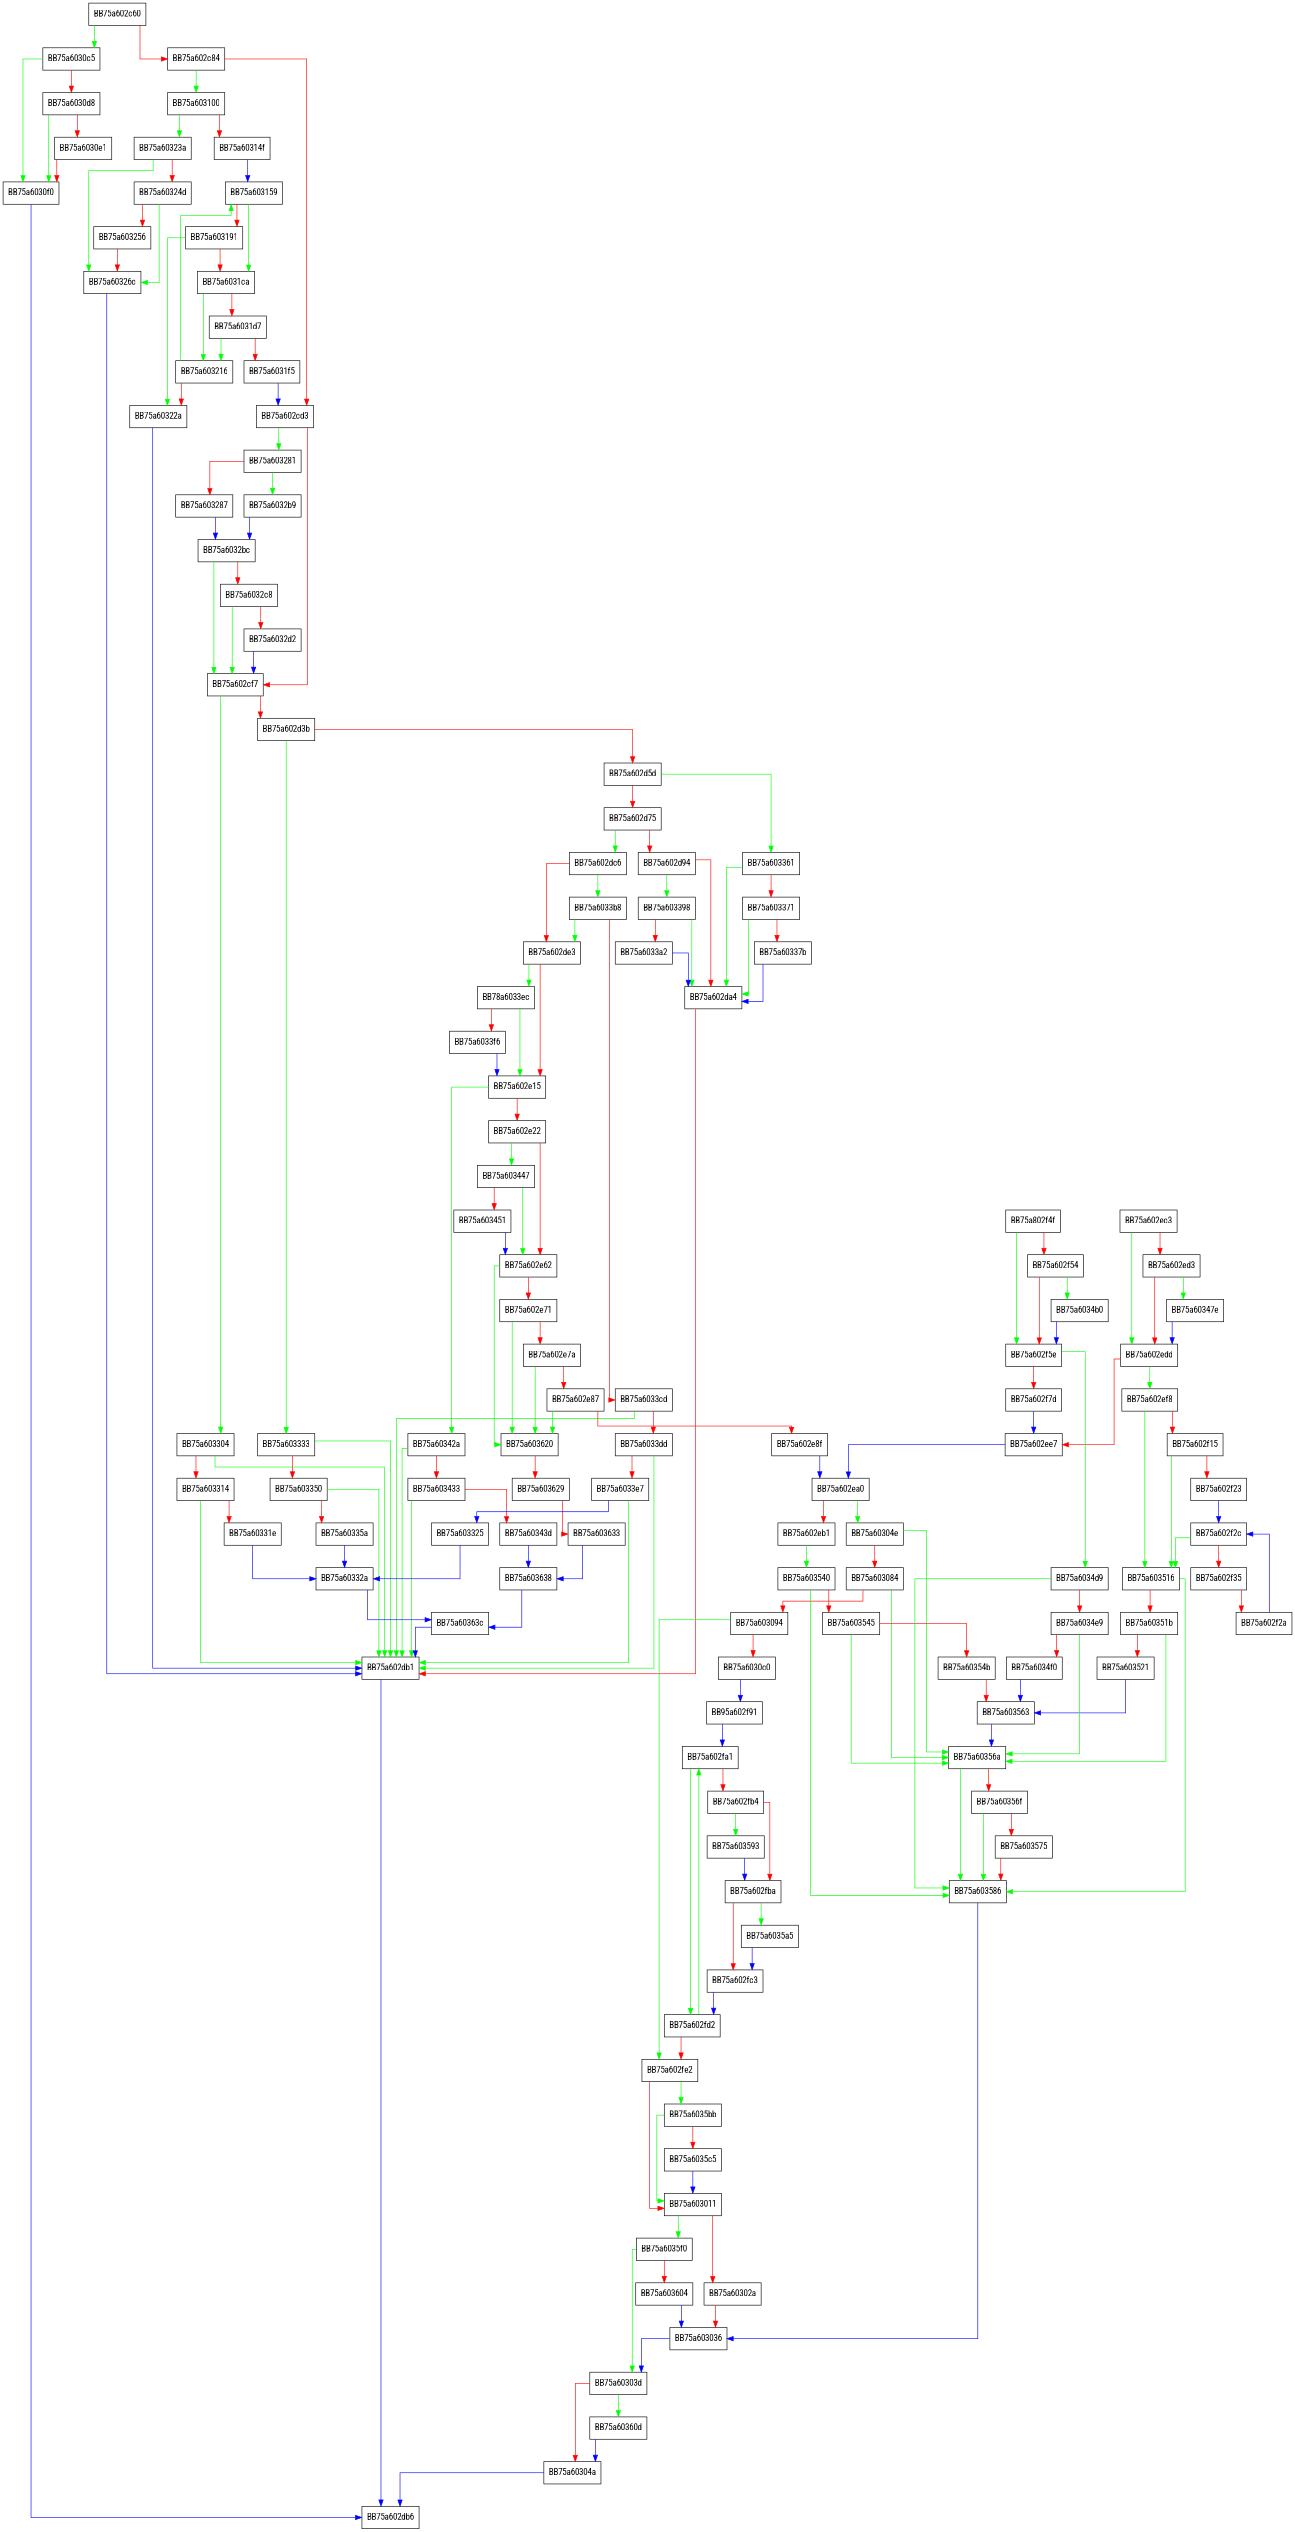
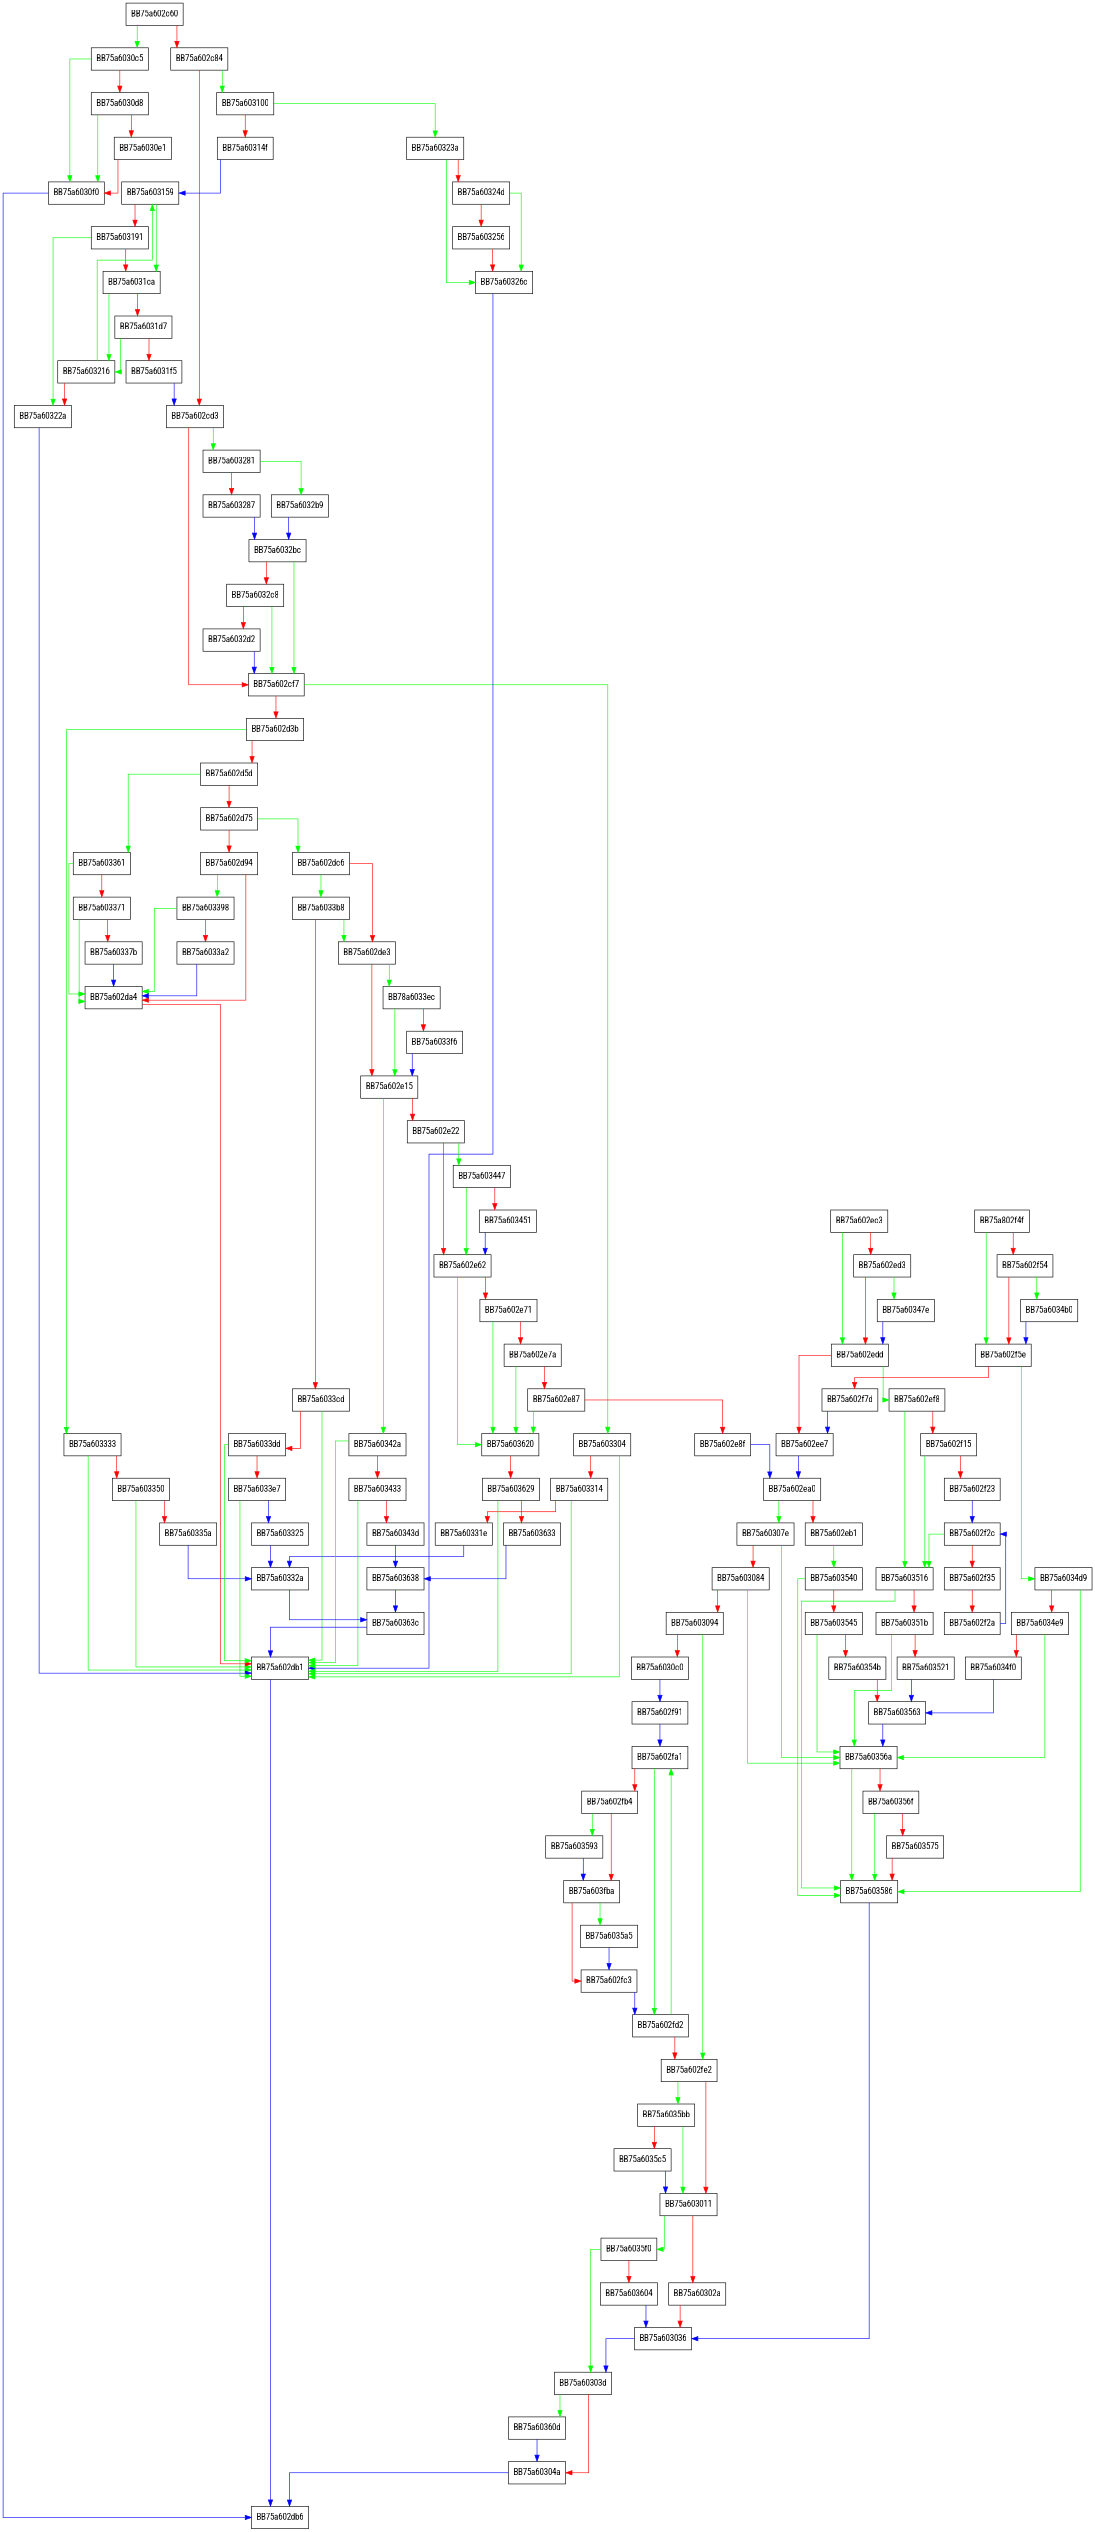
node "BB75a60304e": label "BB75a60304e" -> "BB75a60307e"
edge "BB75a603629" -> "BB75a602db1": added
node "BB95a602f91": label "BB95a602f91" -> "BB75a602f91"
node "BB75a602fba": label "BB75a602fba" -> "BB75a603fba"
